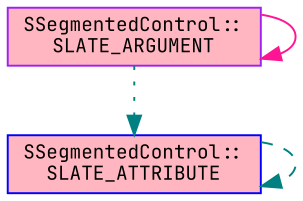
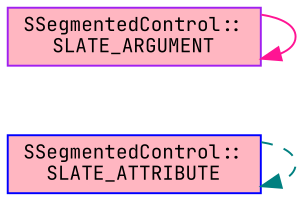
edge "SSegmentedControl:: SLATE_ARGUMENT" -> "SSegmentedControl:: SLATE_ATTRIBUTE": removed
